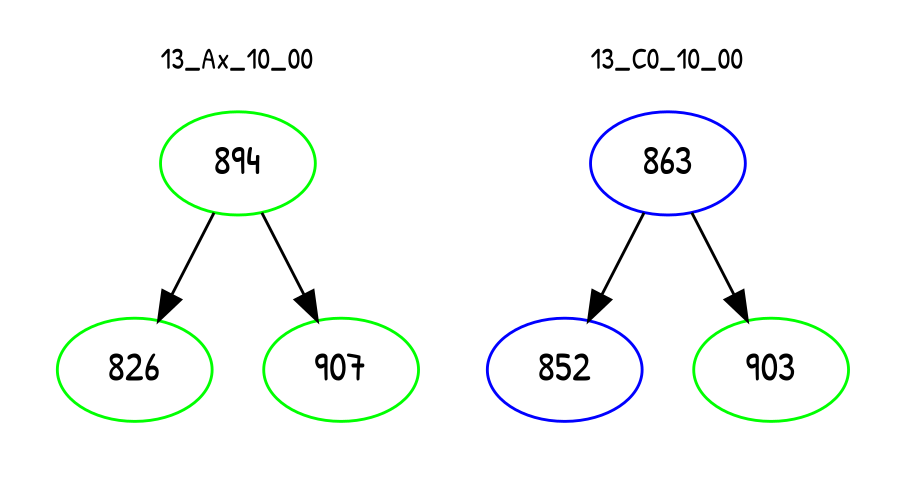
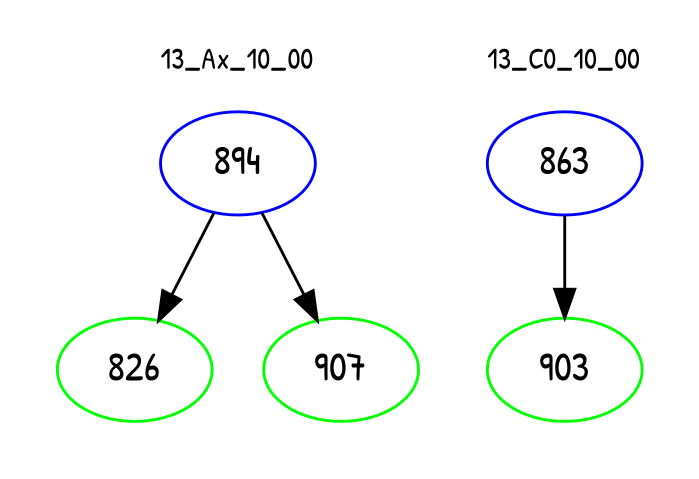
node "894": color green -> blue
node "852": removed
